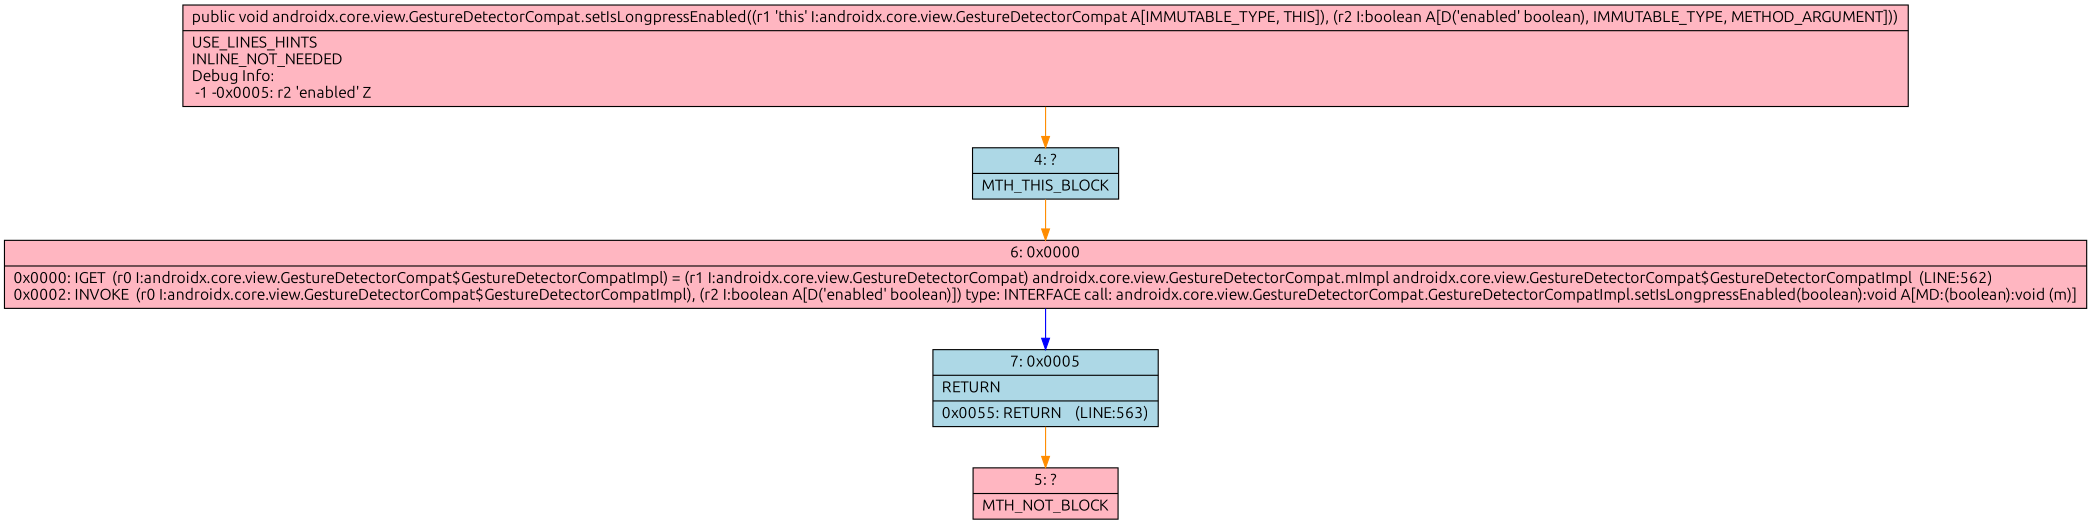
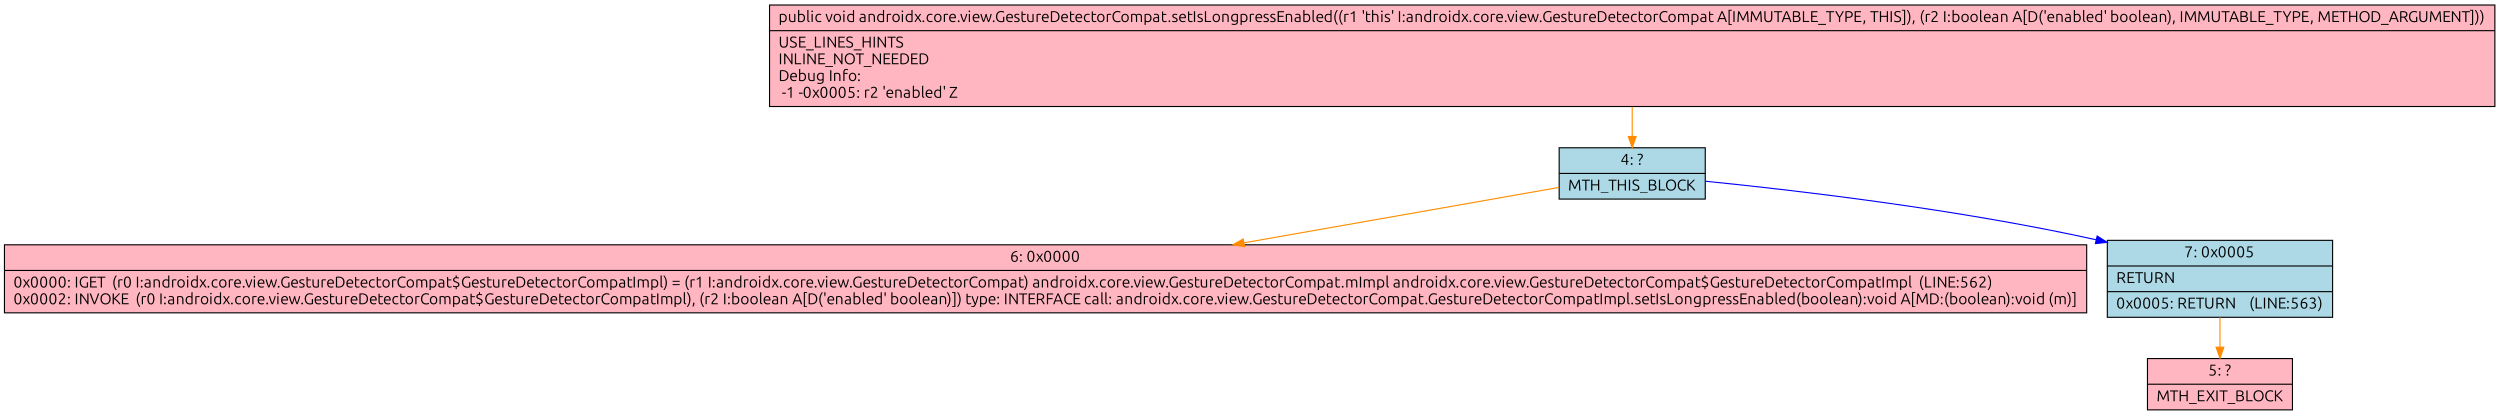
edge "6: 0x0000" -> "7: 0x0005": now "4: ?" -> "7: 0x0005"
node "7: 0x0005": text "0x0055: RETURN    (LINE:563)" -> "0x0005: RETURN    (LINE:563)"
node "5: ?": text "MTH_NOT_BLOCK" -> "MTH_EXIT_BLOCK"
